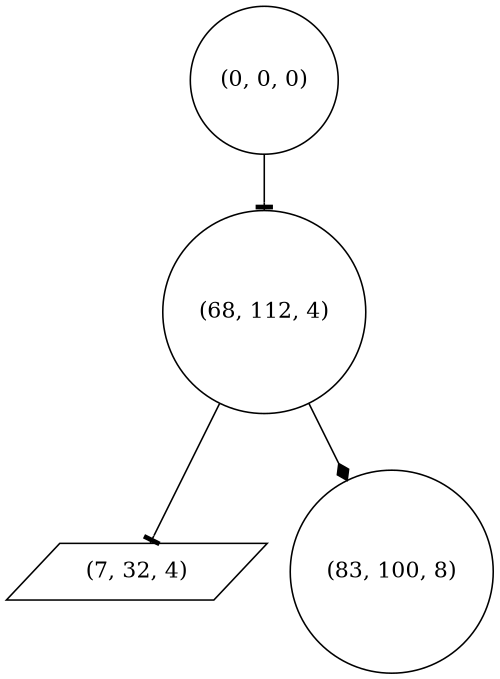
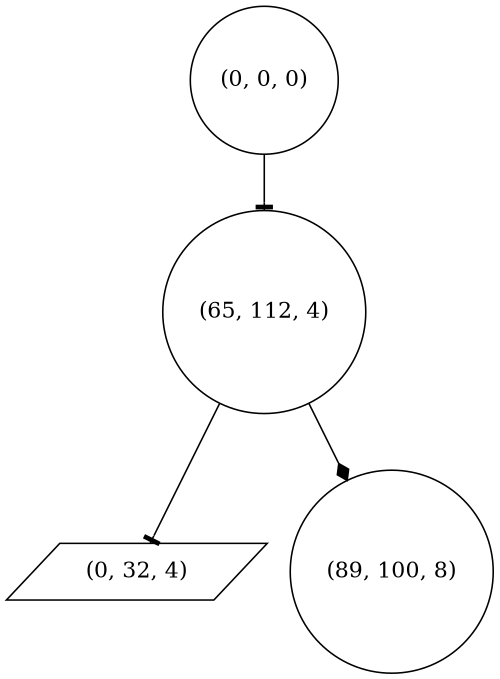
node "(68, 112, 4)": label "(68, 112, 4)" -> "(65, 112, 4)"
node "(7, 32, 4)": label "(7, 32, 4)" -> "(0, 32, 4)"
node "(83, 100, 8)": label "(83, 100, 8)" -> "(89, 100, 8)"
